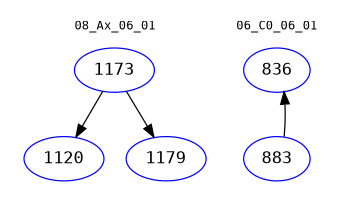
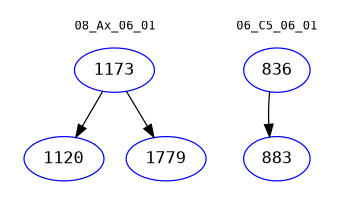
cluster "06_C0_06_01": label "06_C0_06_01" -> "06_C5_06_01"
edge "883" -> "836": reversed
node "1179": label "1179" -> "1779"
